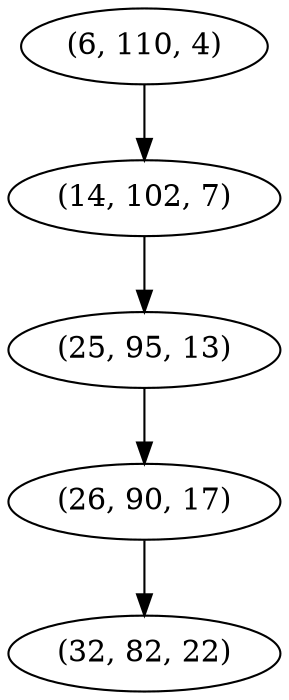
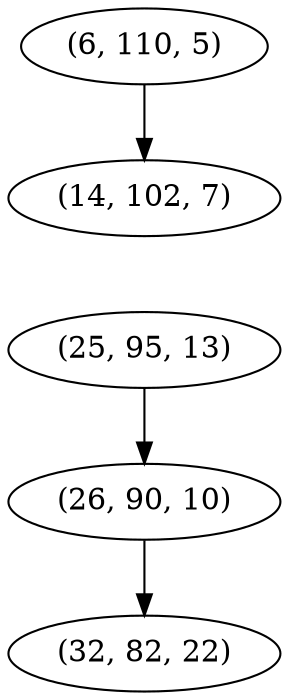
node "(6, 110, 4)": label "(6, 110, 4)" -> "(6, 110, 5)"
edge "(14, 102, 7)" -> "(25, 95, 13)": removed
node "(26, 90, 17)": label "(26, 90, 17)" -> "(26, 90, 10)"
